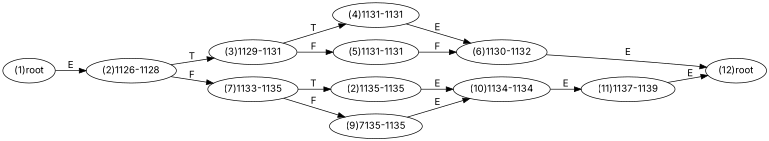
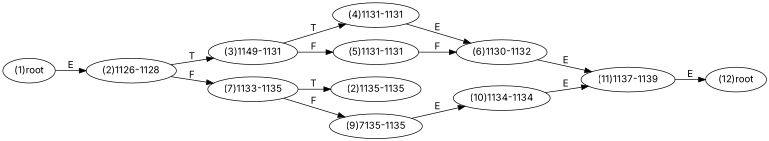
node "(3)1129-1131": label "(3)1129-1131" -> "(3)1149-1131"
edge "(6)1130-1132" -> "(12)root": now "(6)1130-1132" -> "(11)1137-1139"
edge "(2)1135-1135" -> "(10)1134-1134": removed, label "E"
